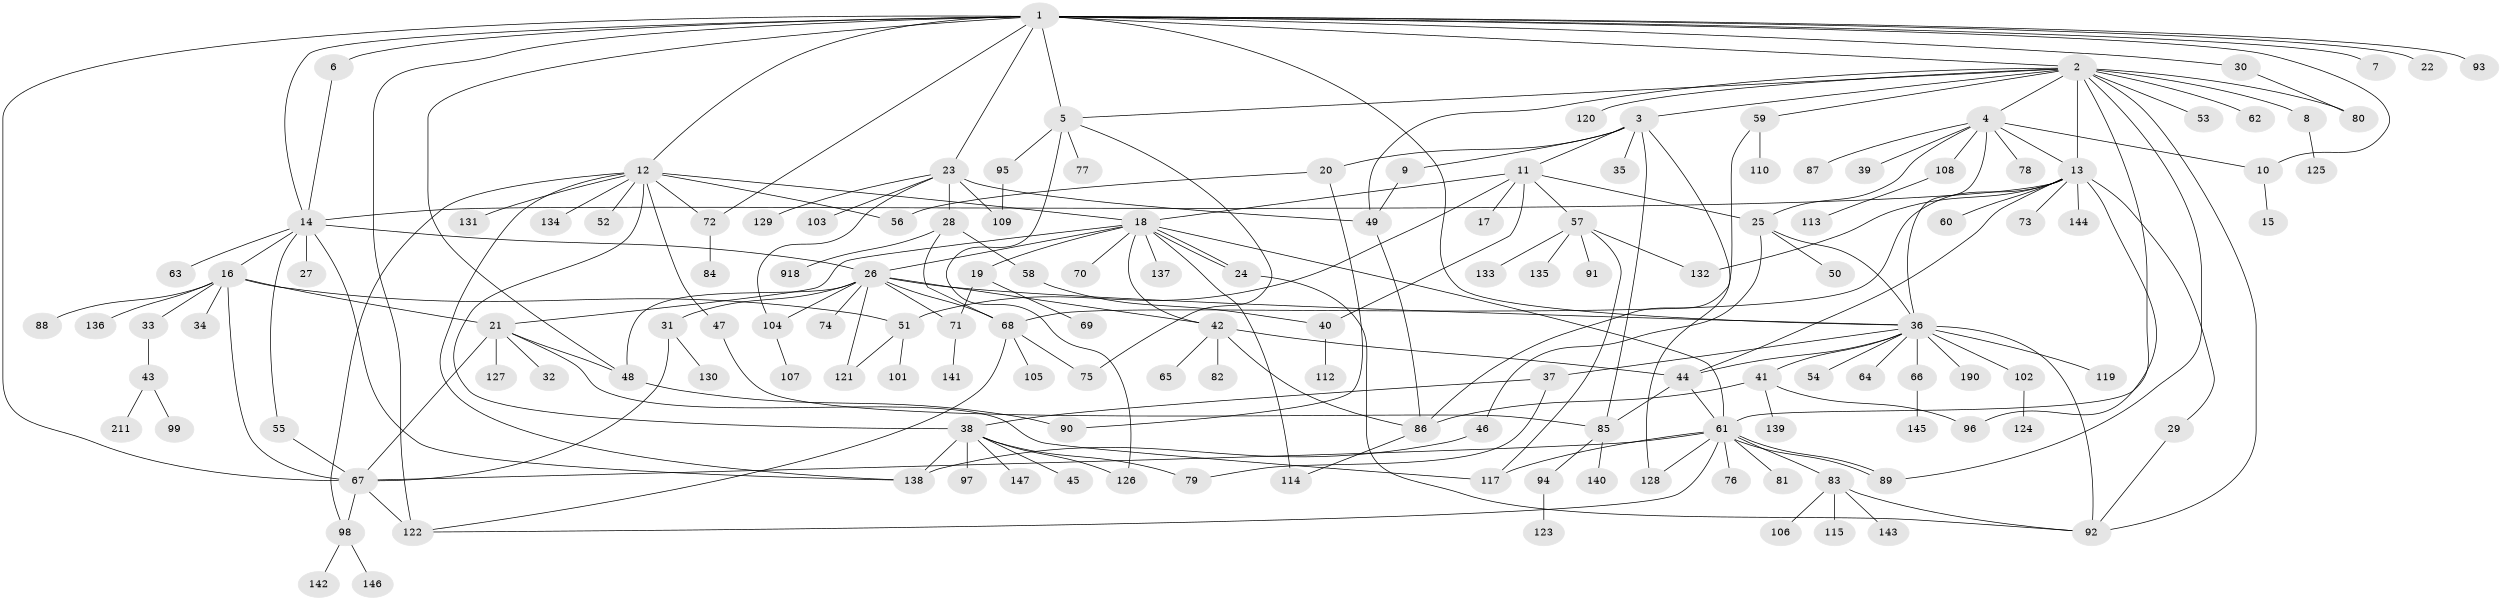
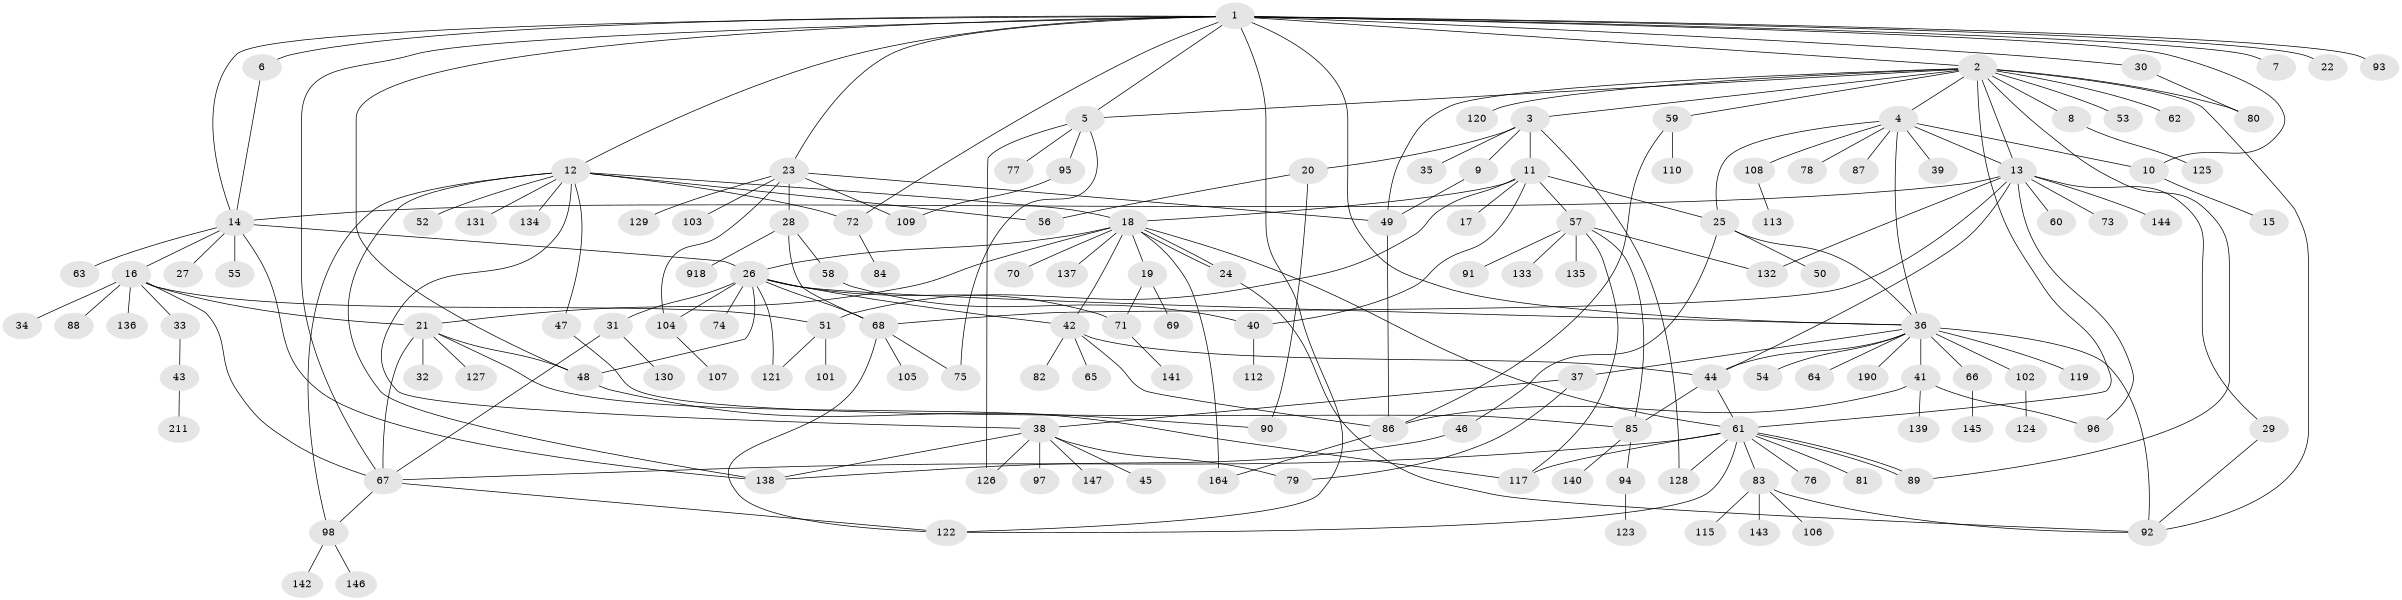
edge "3" -- "85": now "57" -- "85"
node "99": removed
edge "55" -- "67": removed
node "114": label "114" -> "164"
